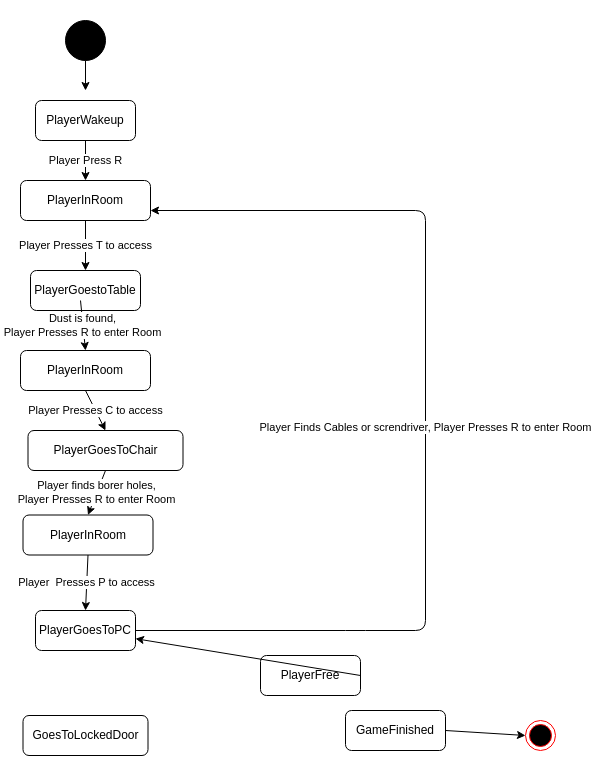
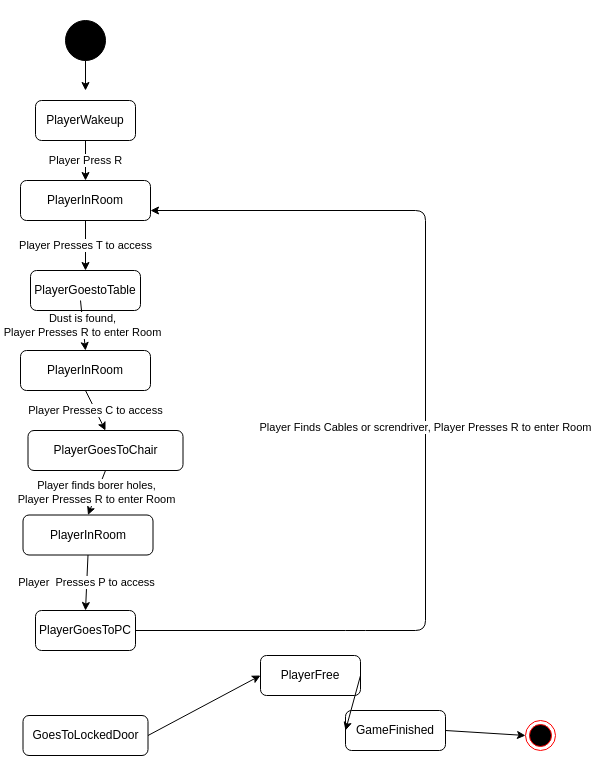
edge "PlayerFree" -> "PlayerGoesToPC": now "PlayerFree" -> "GameFinished"
edge "GoesToLockedDoor" -> "PlayerFree": added
